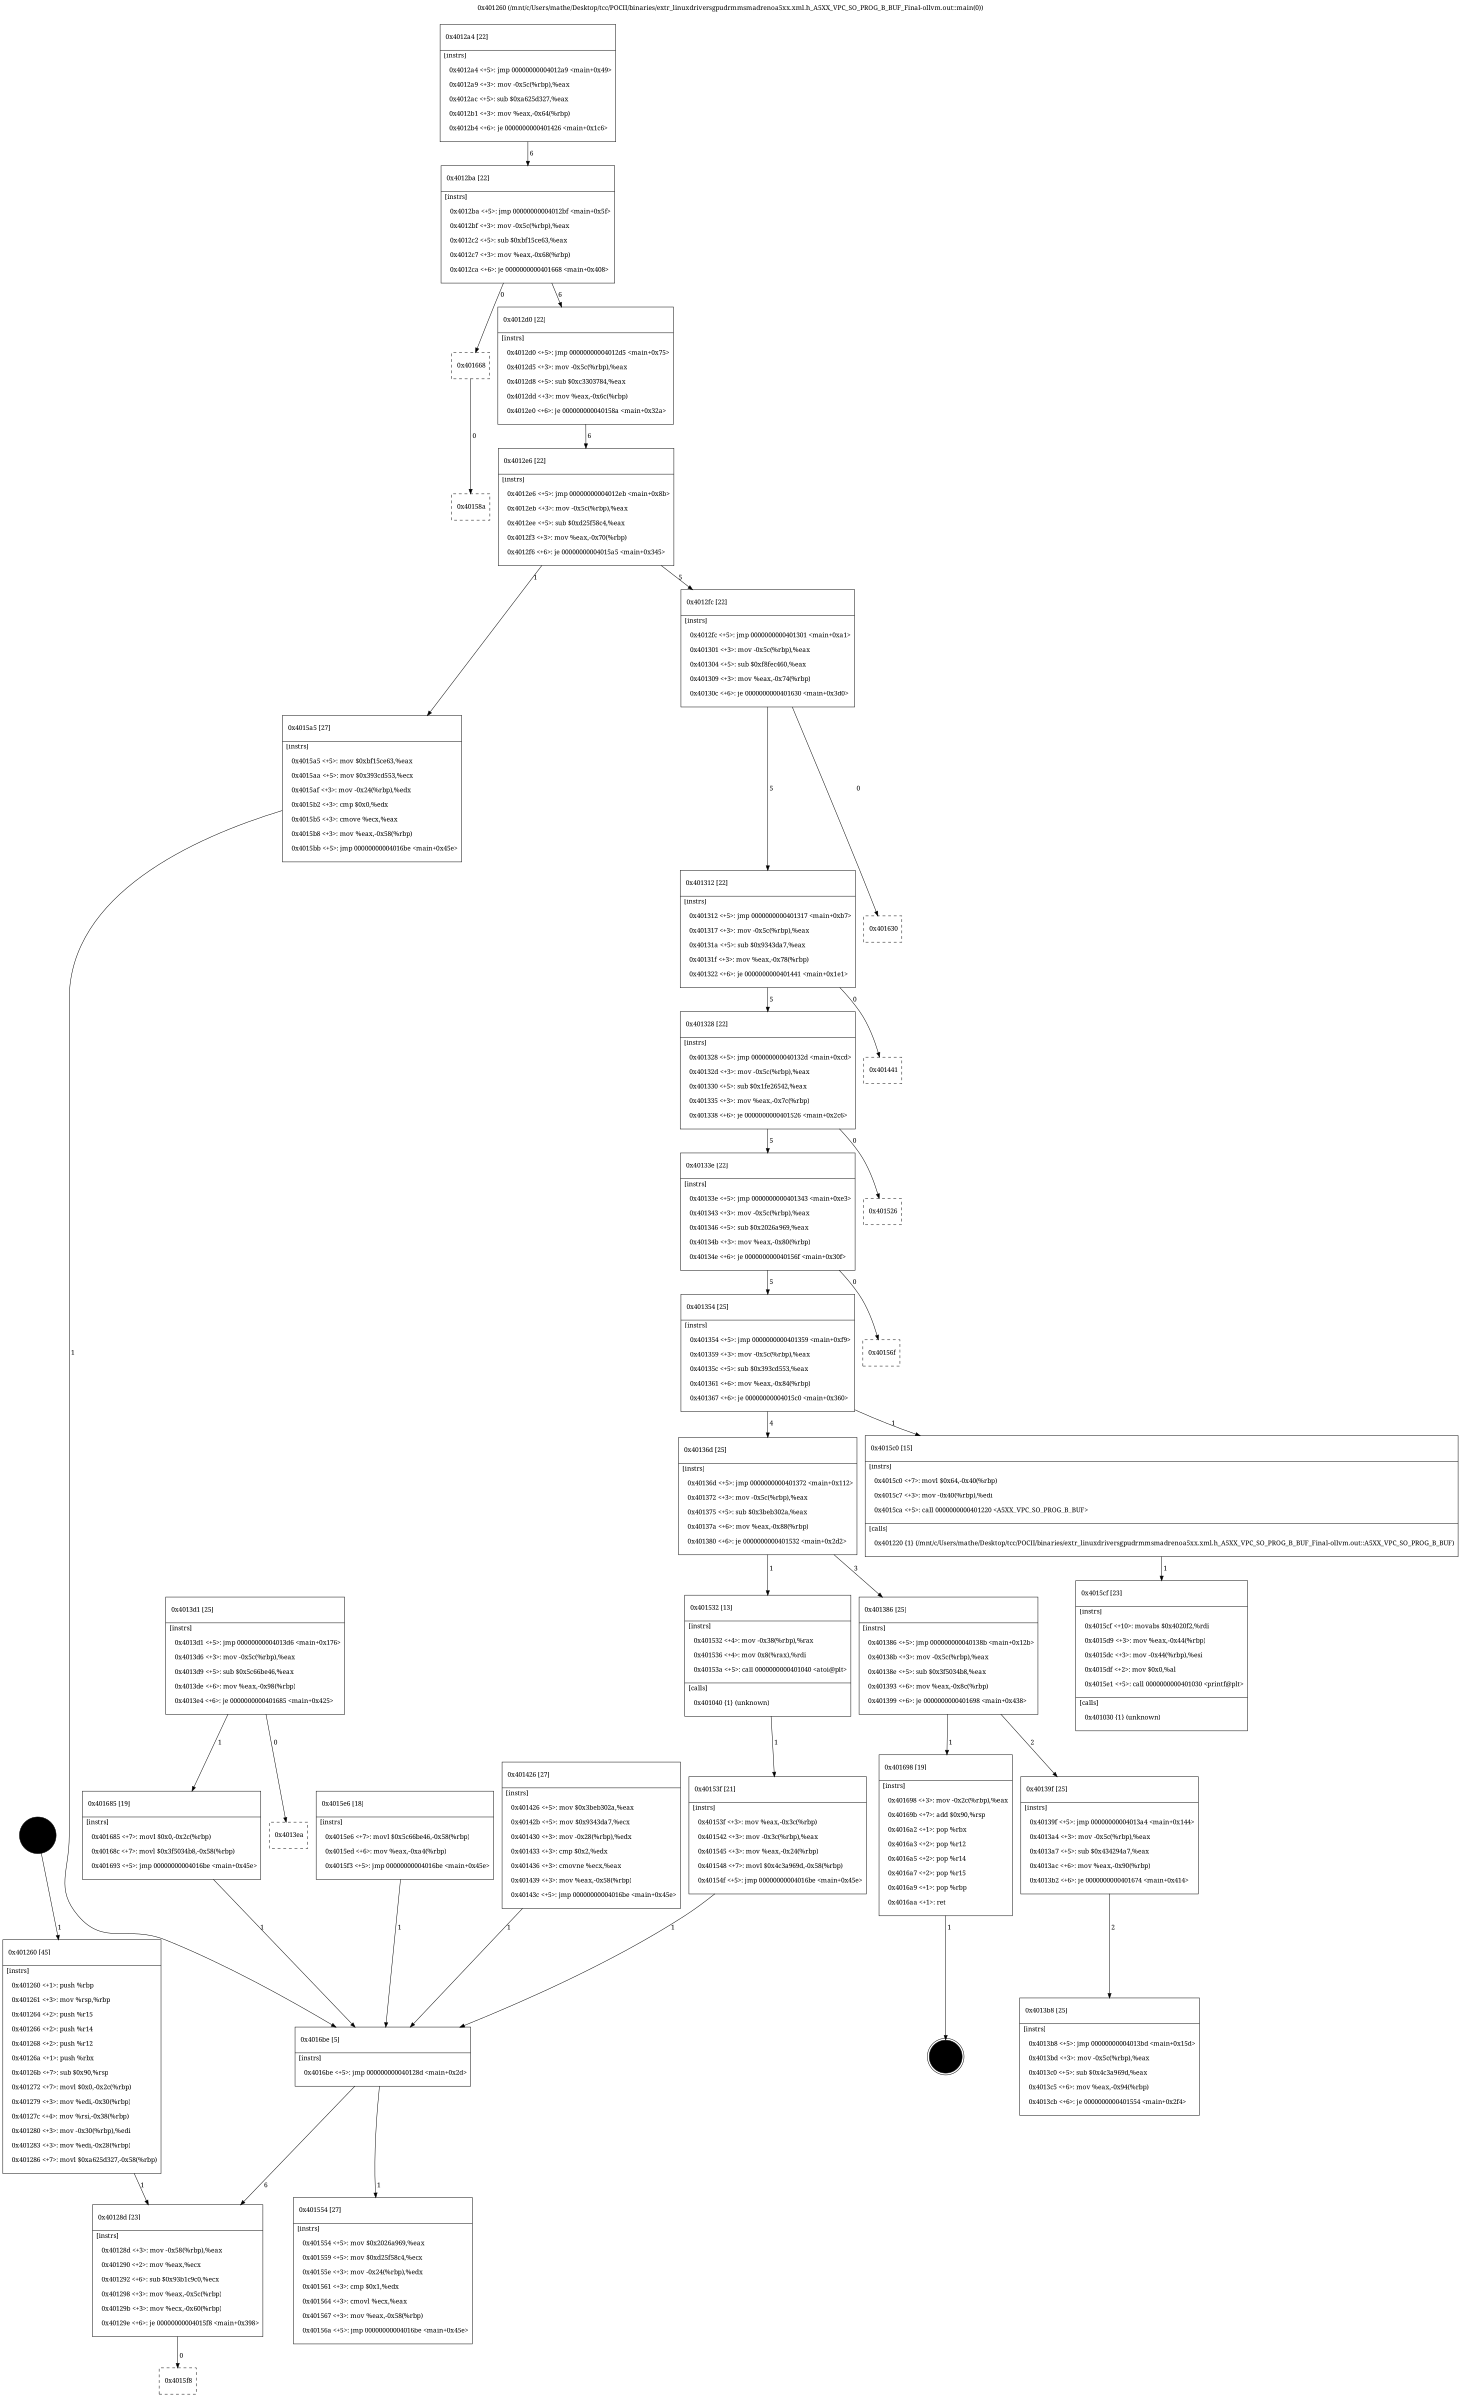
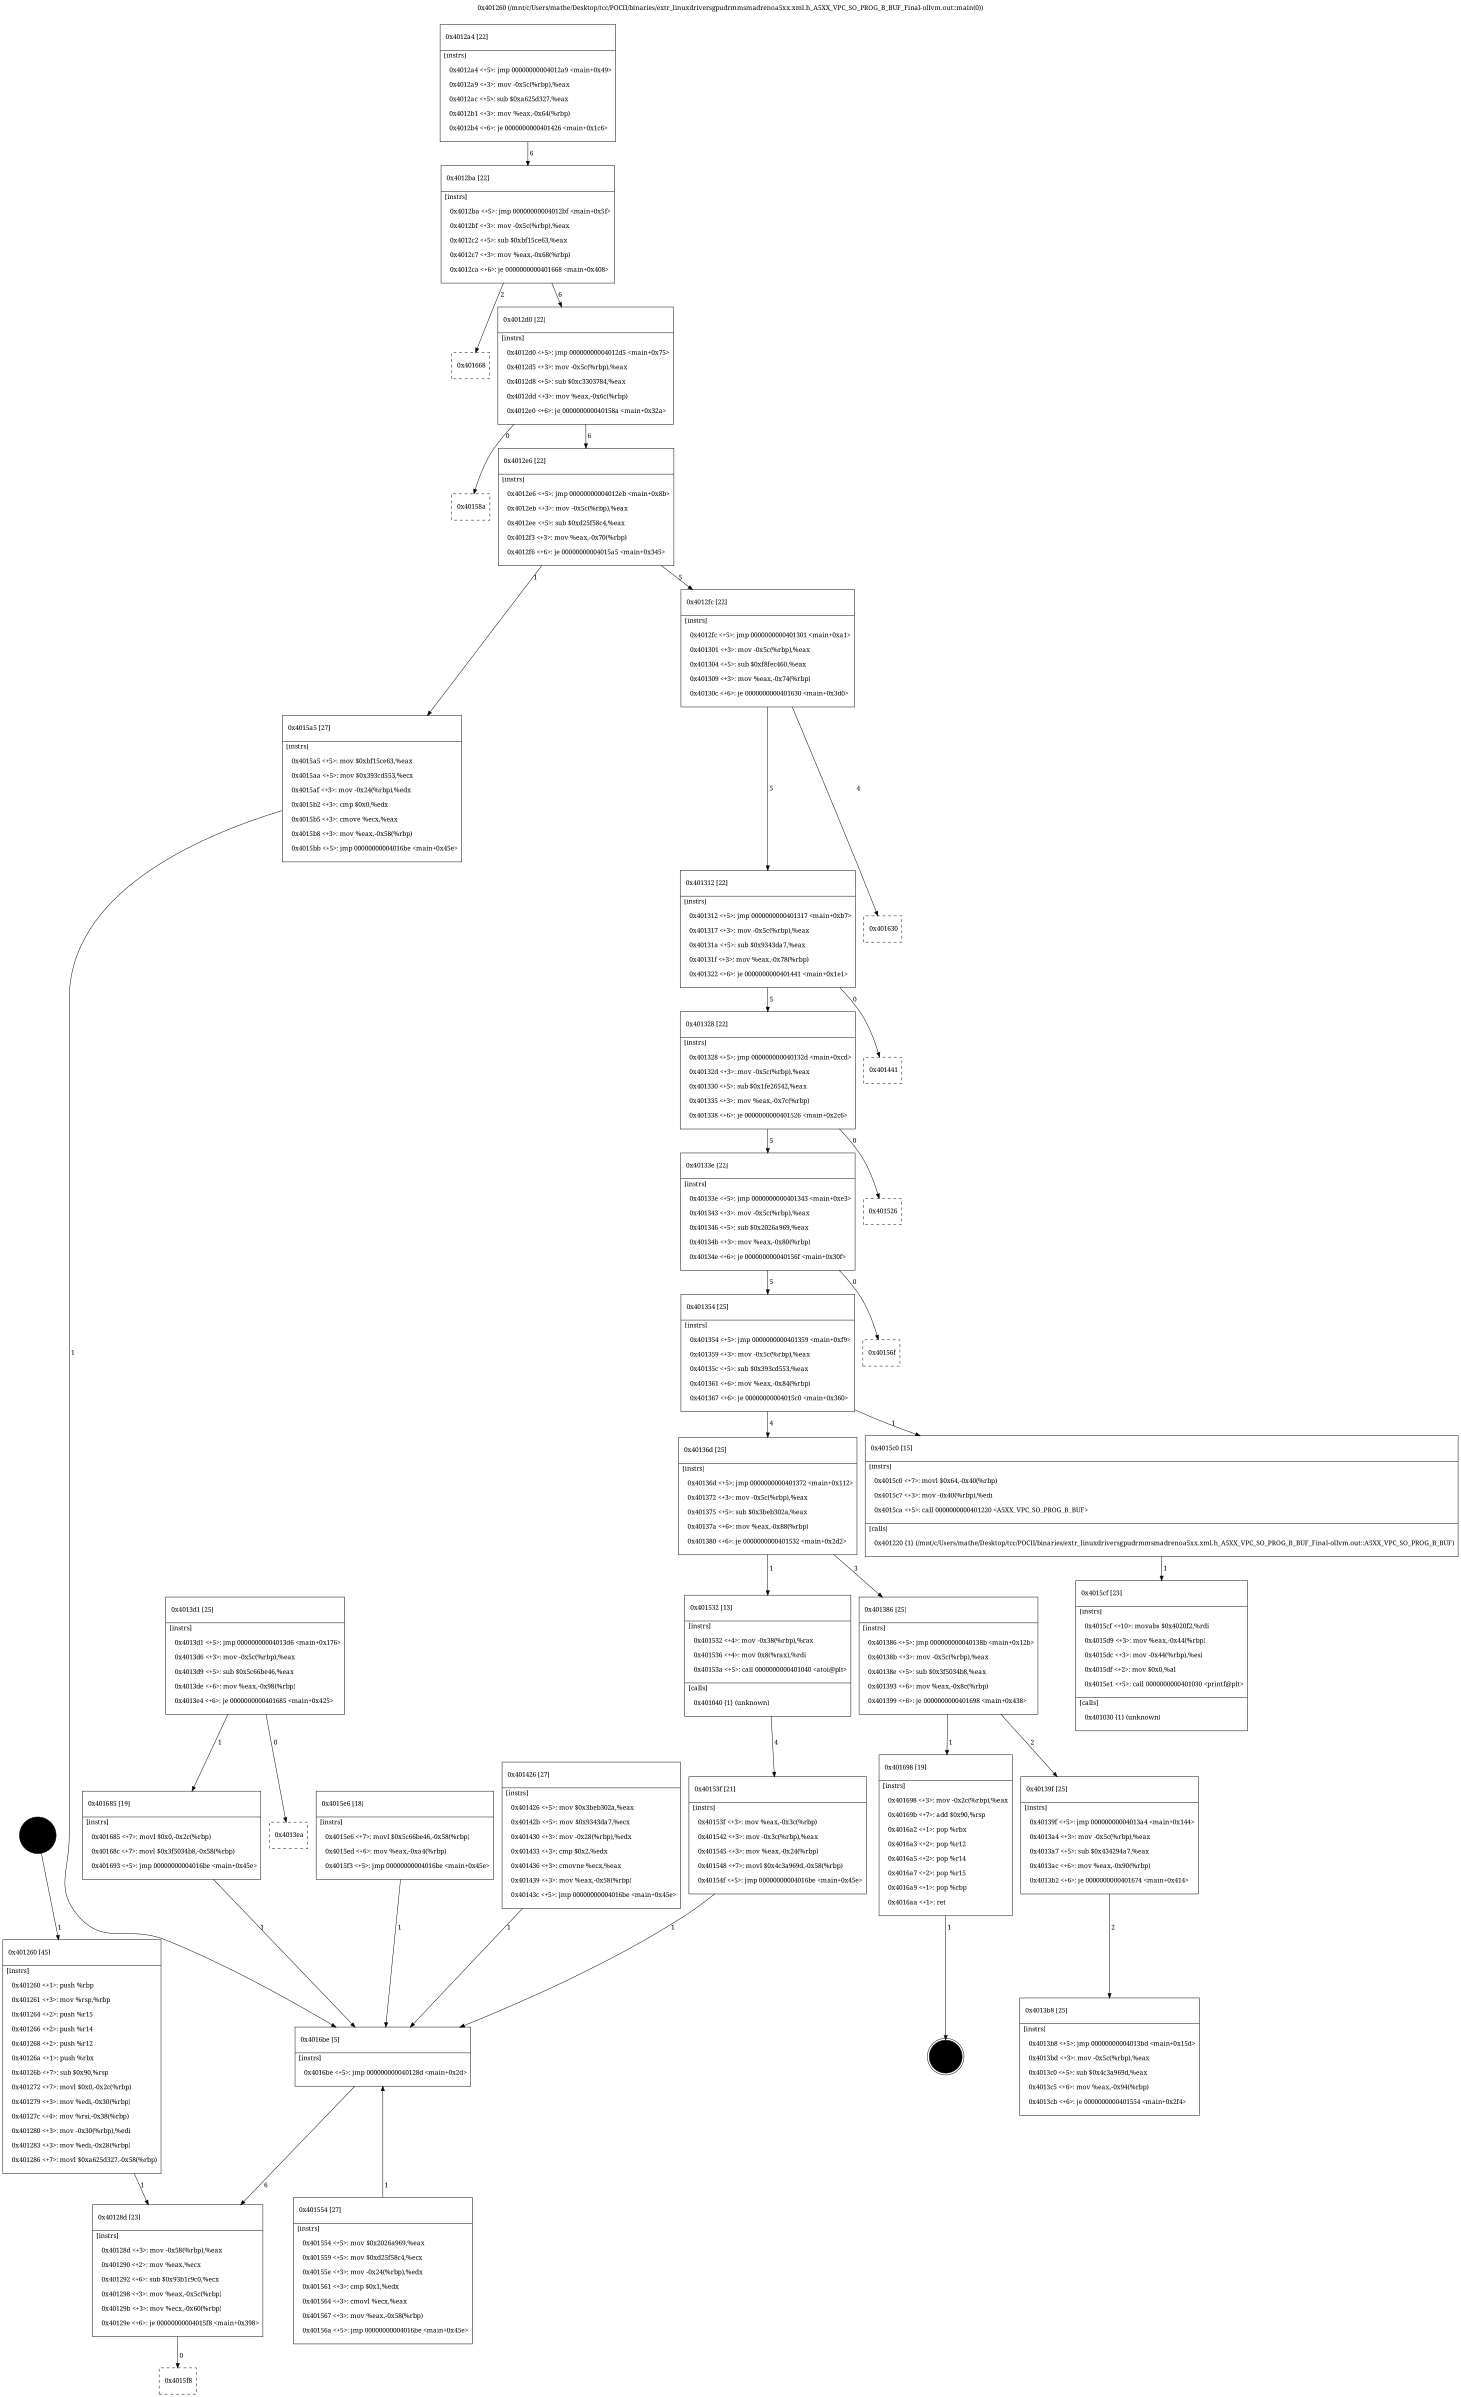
edge "0x4012ba [22]" -> "0x401668": label " 0" -> " 2"
edge "0x401668" -> "0x40158a": now "0x4012d0 [22]" -> "0x40158a"
edge "0x4012fc [22]" -> "0x401630": label " 0" -> " 4"
edge "0x401532 [13]" -> "0x40153f [21]": label " 1" -> " 4"
edge "0x4016be [5]" -> "0x401554 [27]": reversed
